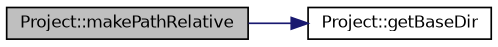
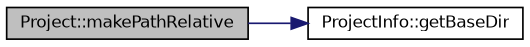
node "Project::getBaseDir": label "Project::getBaseDir" -> "ProjectInfo::getBaseDir"
